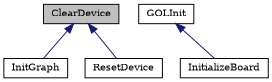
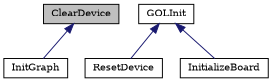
edge "ResetDevice" -> "ClearDevice": now "ResetDevice" -> "GOLInit"
